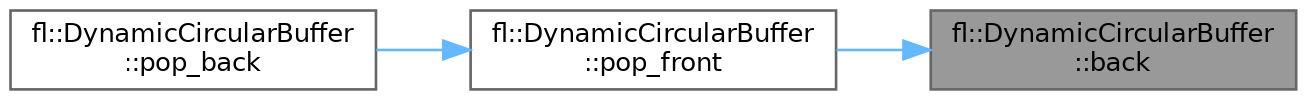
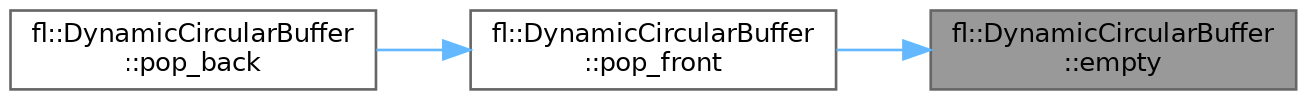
node "fl::DynamicCircularBuffer ::back": label "fl::DynamicCircularBuffer ::back" -> "fl::DynamicCircularBuffer ::empty"
